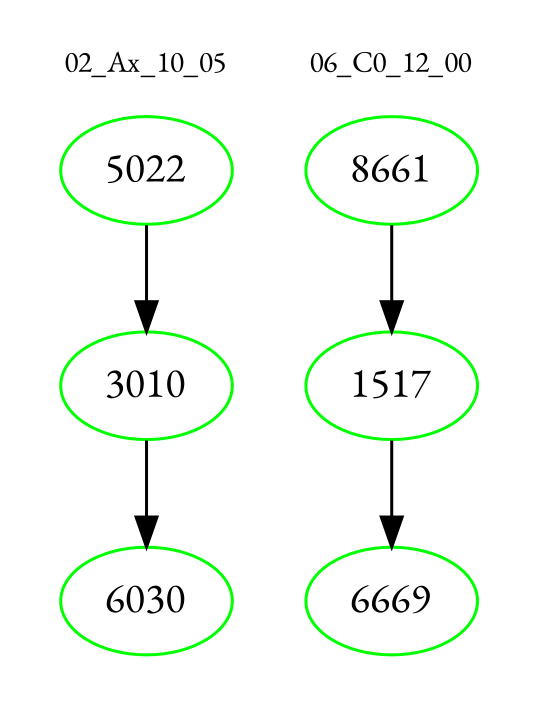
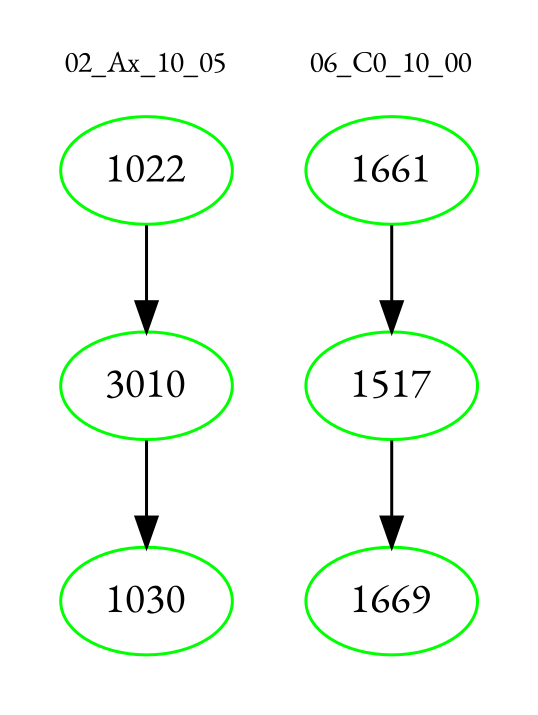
cluster "06_C0_12_00": label "06_C0_12_00" -> "06_C0_10_00"
node "5022": label "5022" -> "1022"
node "8661": label "8661" -> "1661"
node "6030": label "6030" -> "1030"
node "6669": label "6669" -> "1669"
